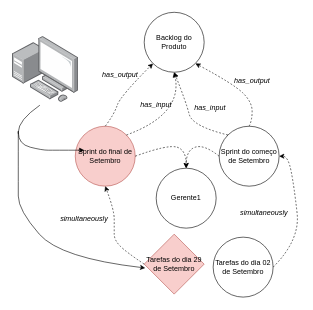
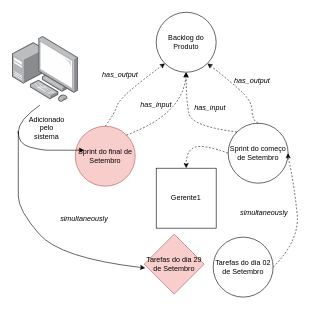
node "Backlog do Produto": moved (174, 42) -> (186, 42)
node "Adicionado pelo sistema": added
edge "Sprint do final de Setembro" -> "Gerente1": removed
node "Sprint do começo de Setembro": moved (249, 156) -> (258, 153)
node "Gerente1": shape ellipse -> rectangle
edge "Tarefas do dia 29 de Setembro" -> "Sprint do final de Setembro": removed
